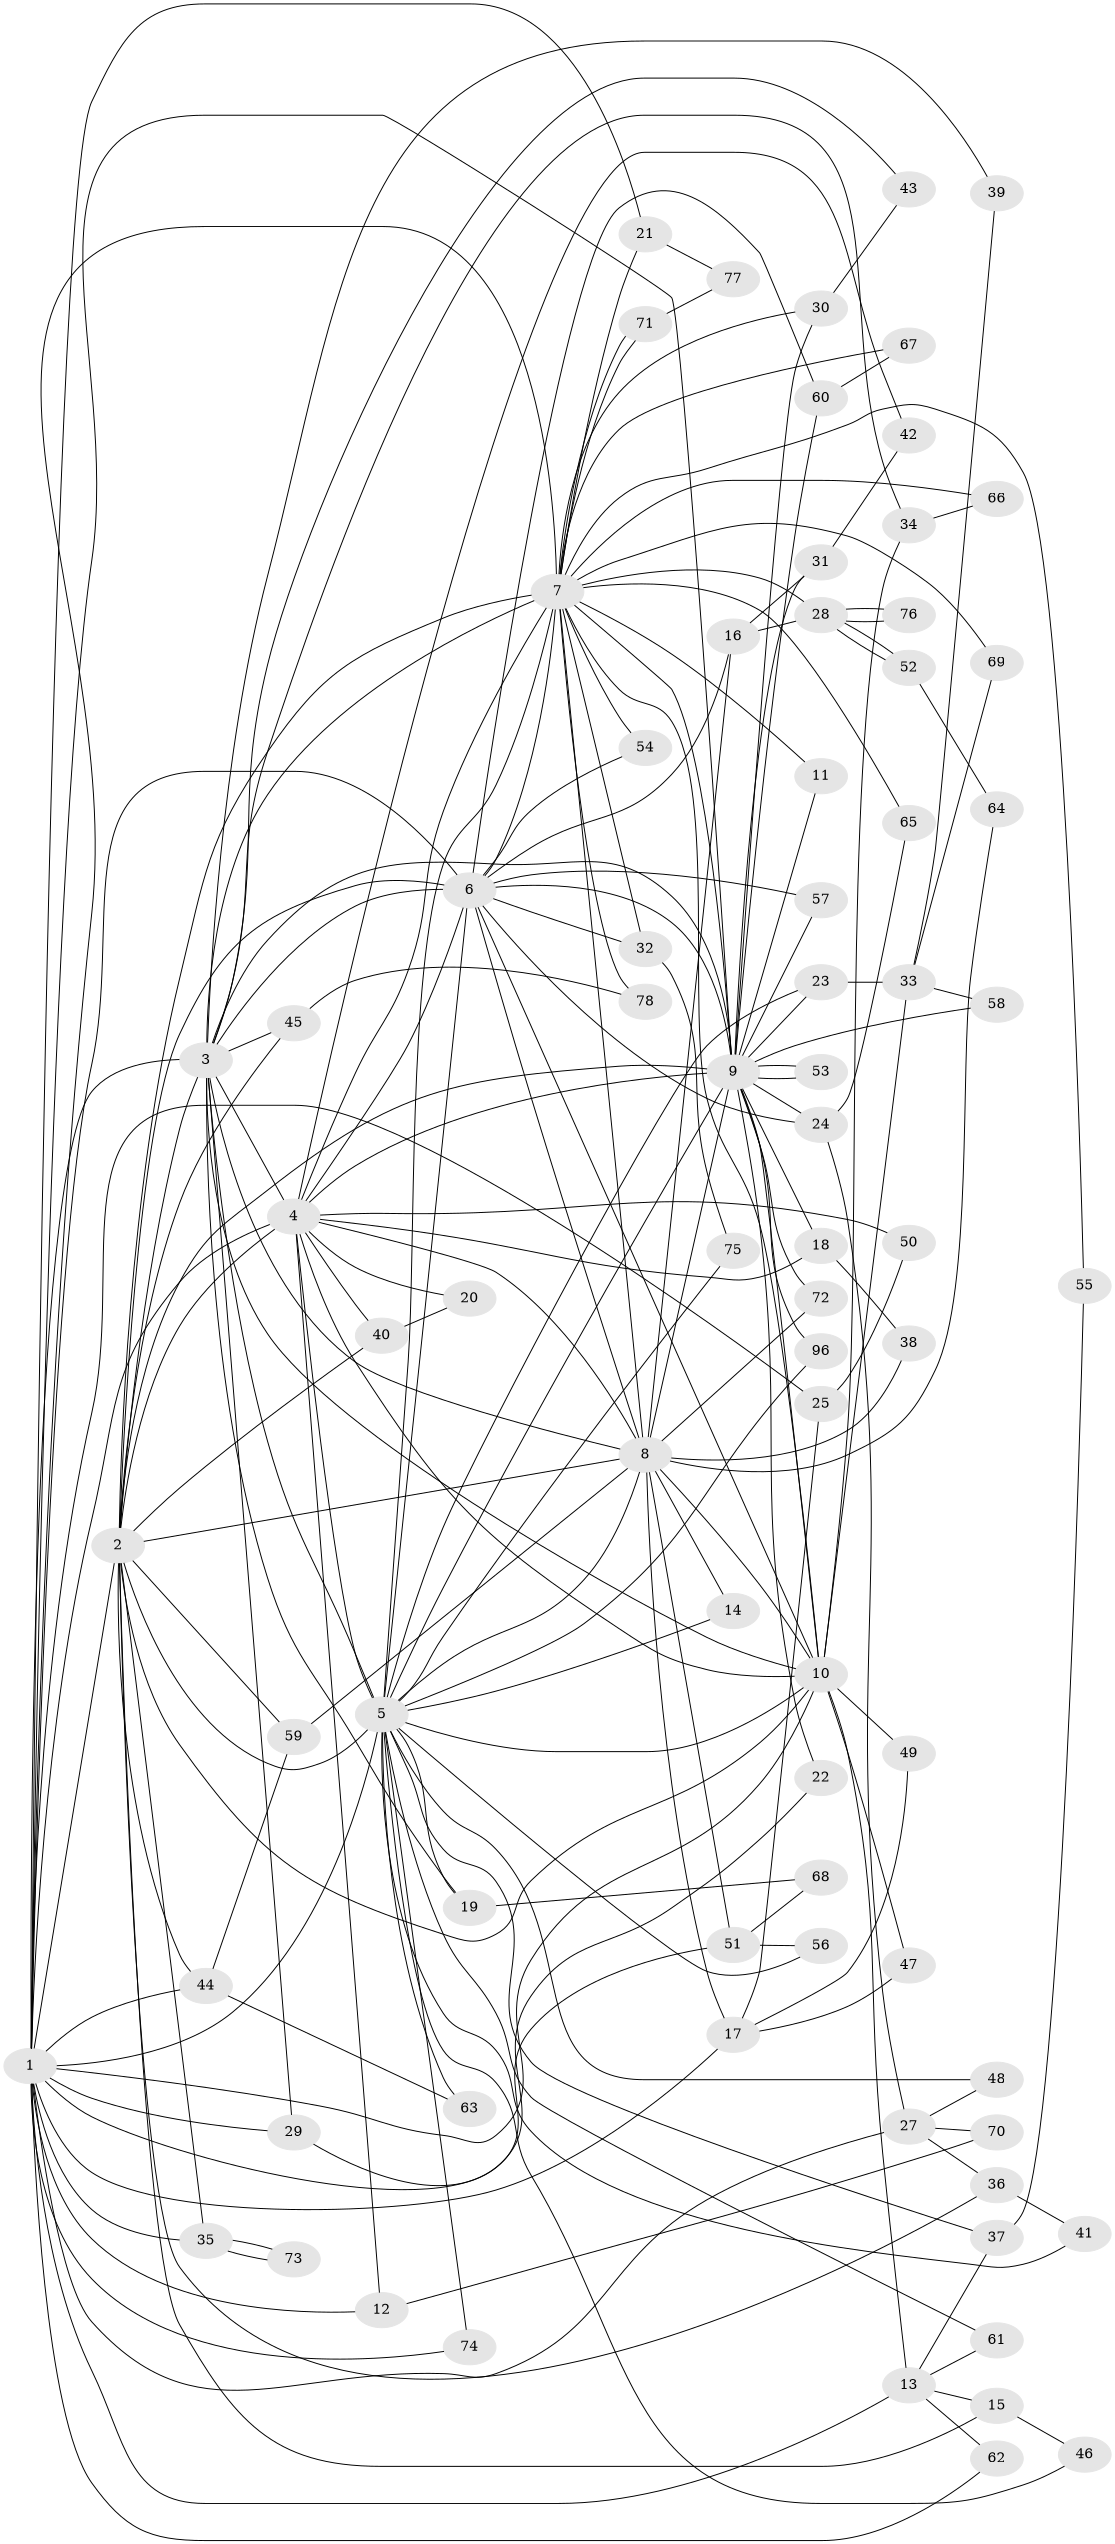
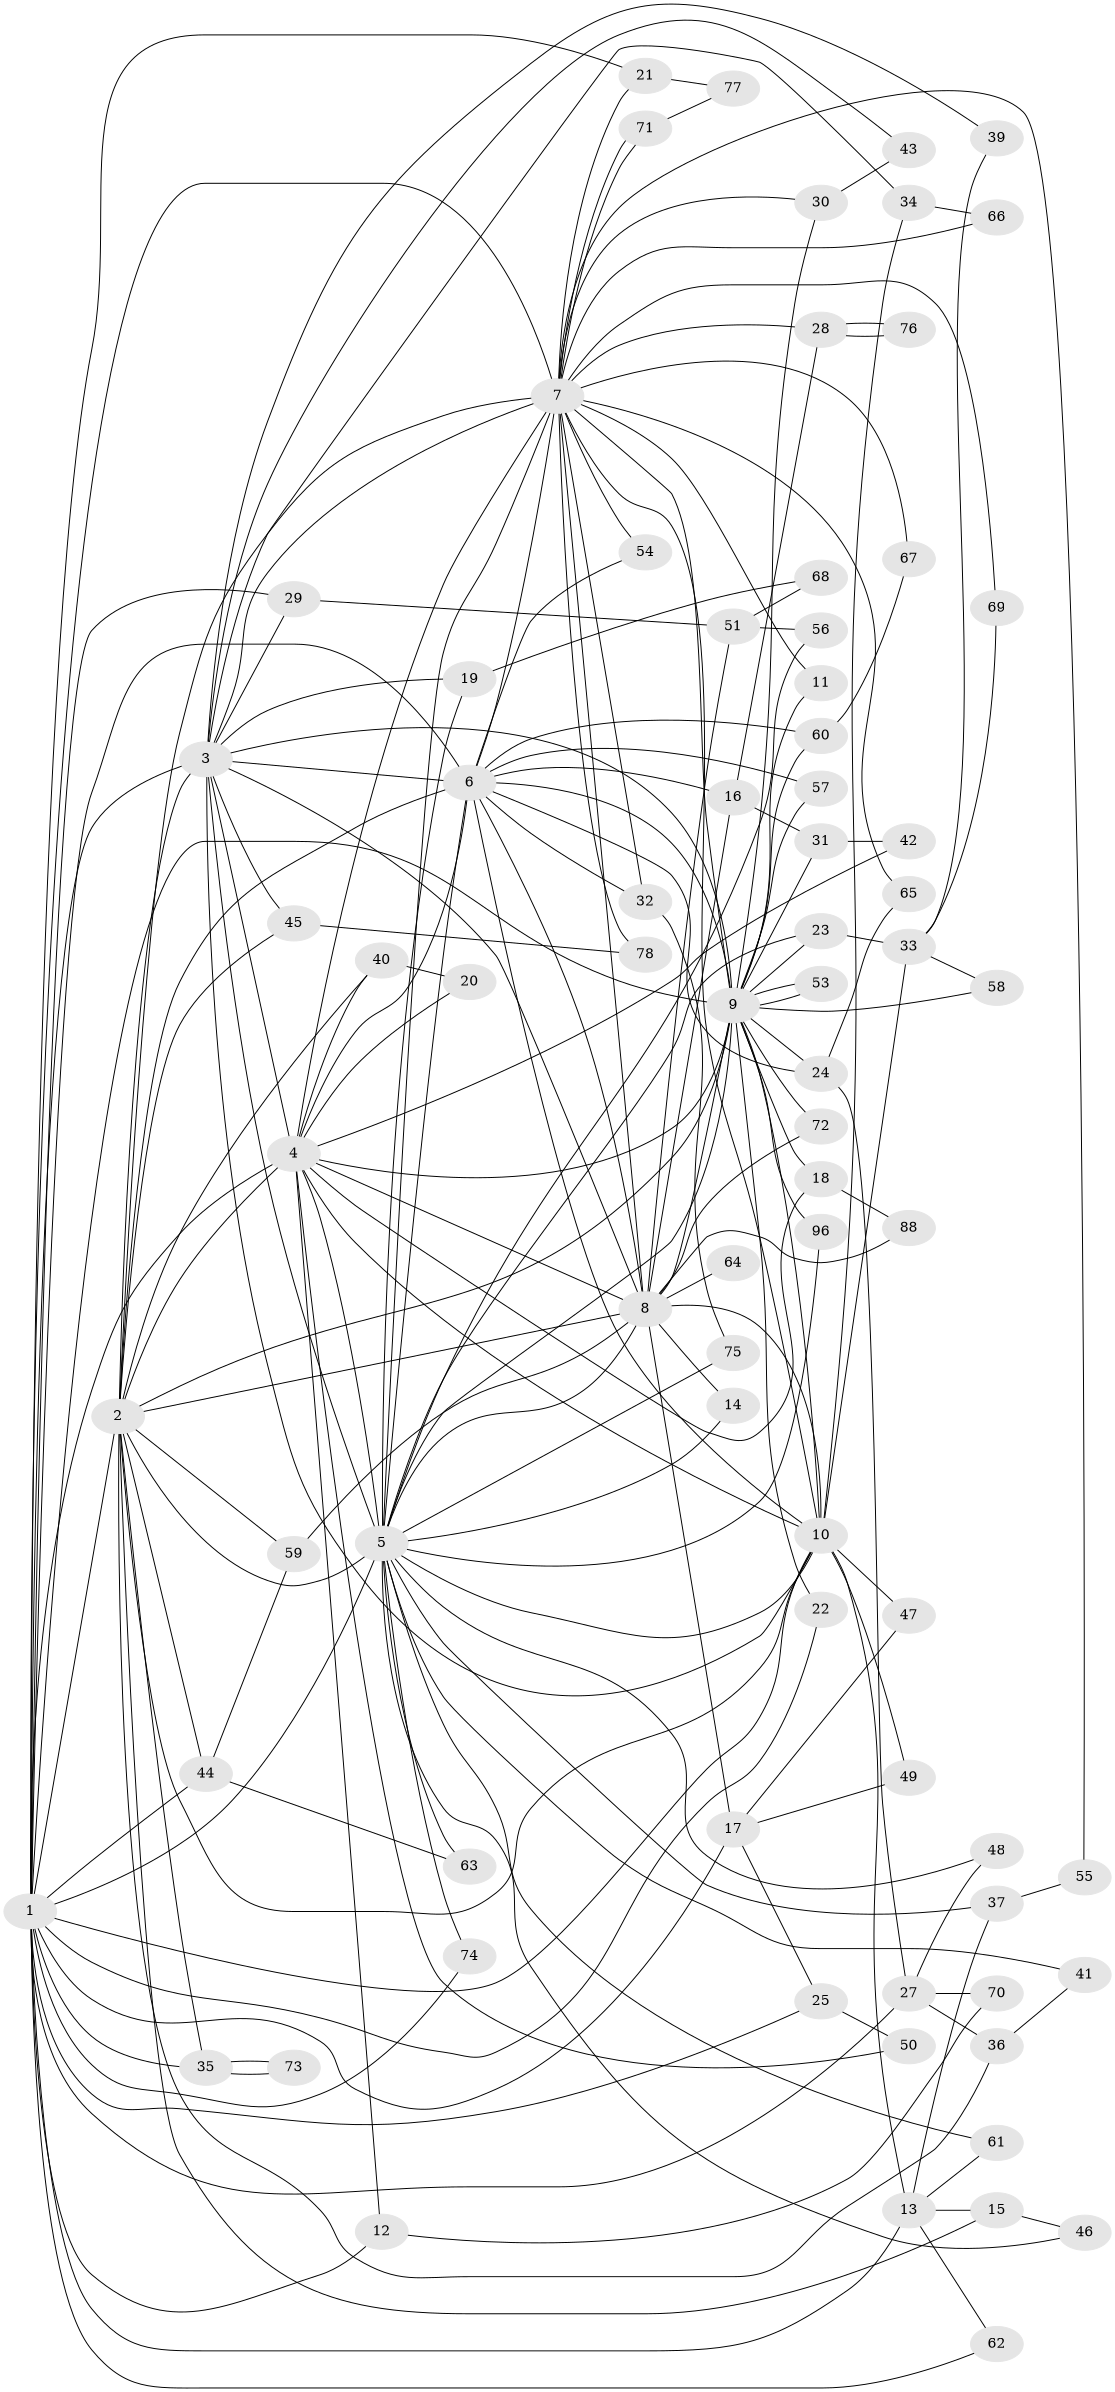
node "52": removed
node "38": label "38" -> "88"
